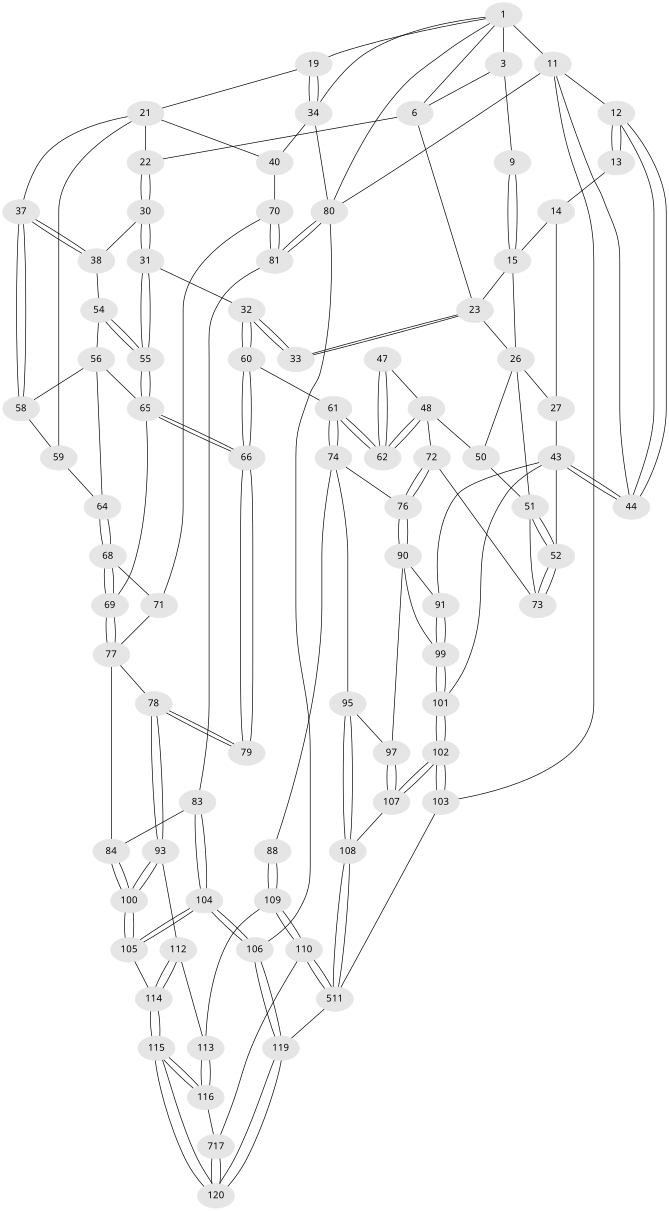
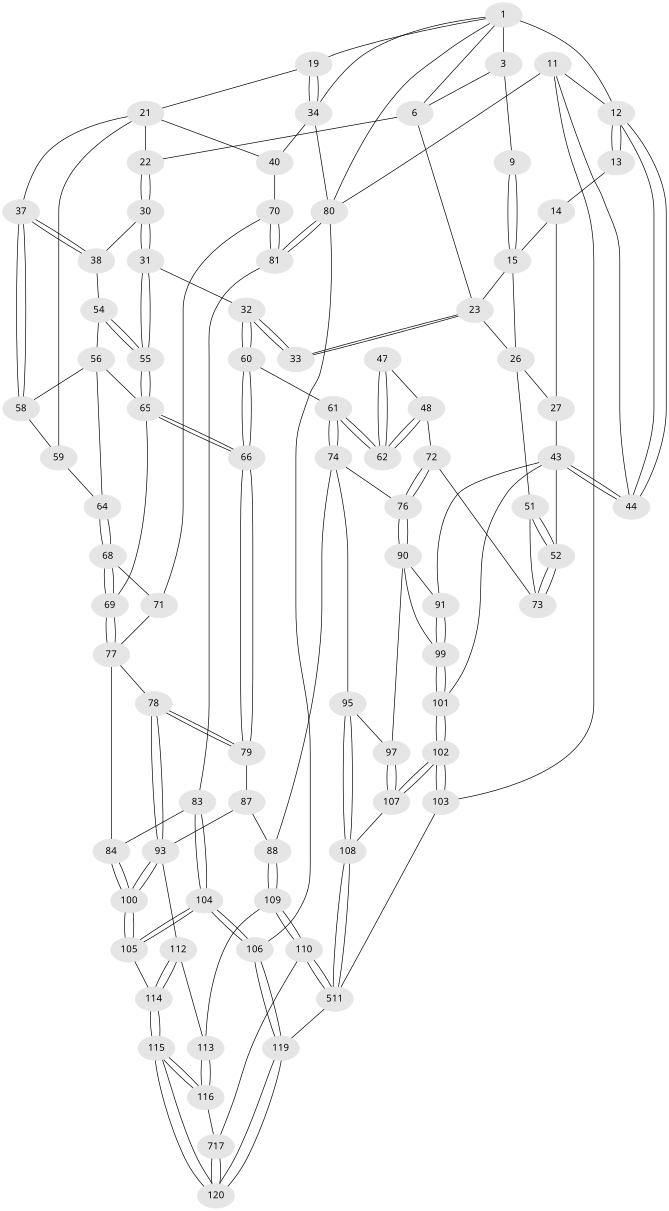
edge "1" -- "11": now "1" -- "12"
node "50": removed
node "87": added
